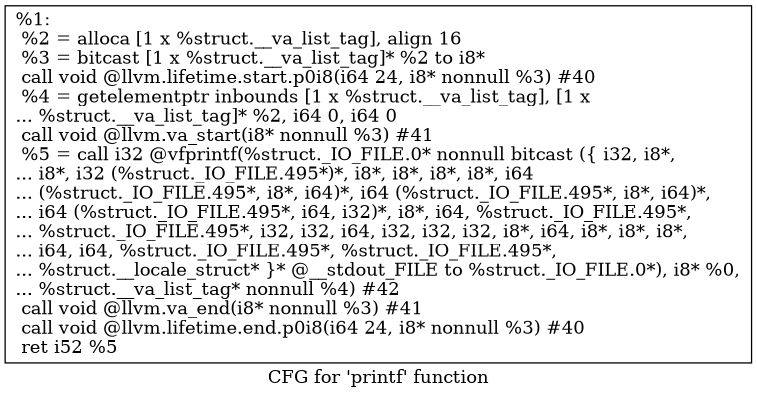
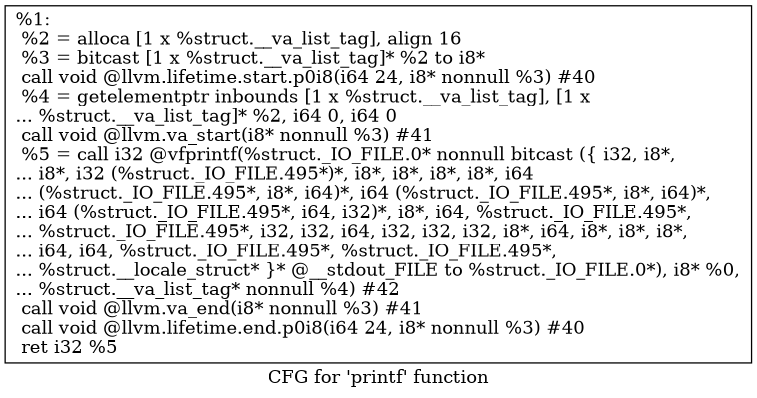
node "%1:": text "ret i52 %5" -> "ret i32 %5"
